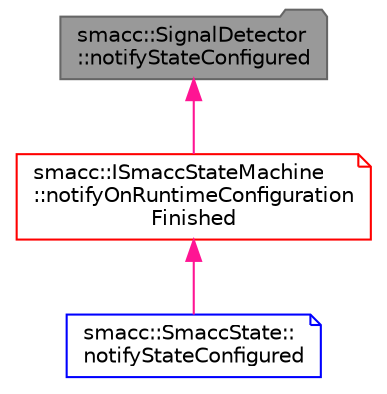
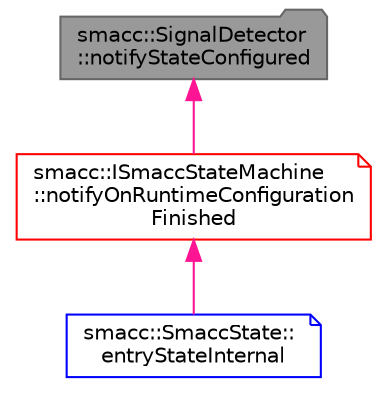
node "smacc::SmaccState:: notifyStateConfigured": label "smacc::SmaccState:: notifyStateConfigured" -> "smacc::SmaccState:: entryStateInternal"
